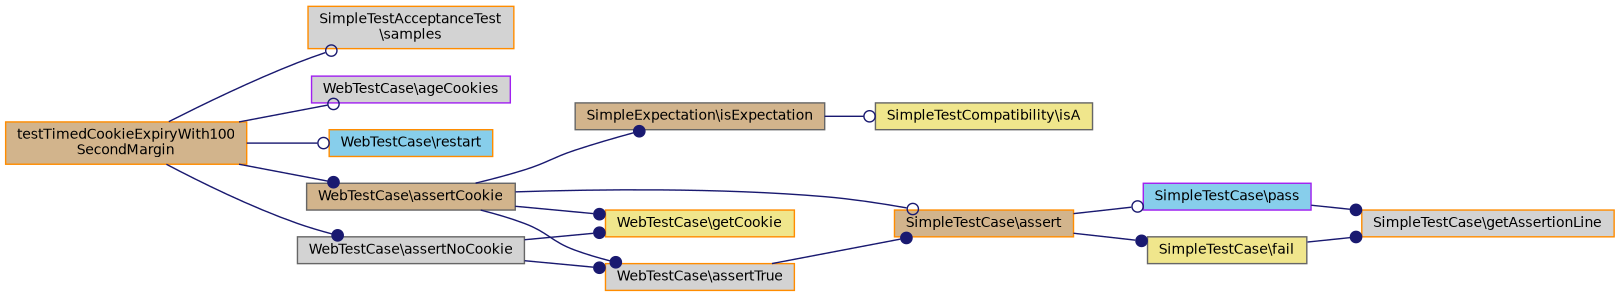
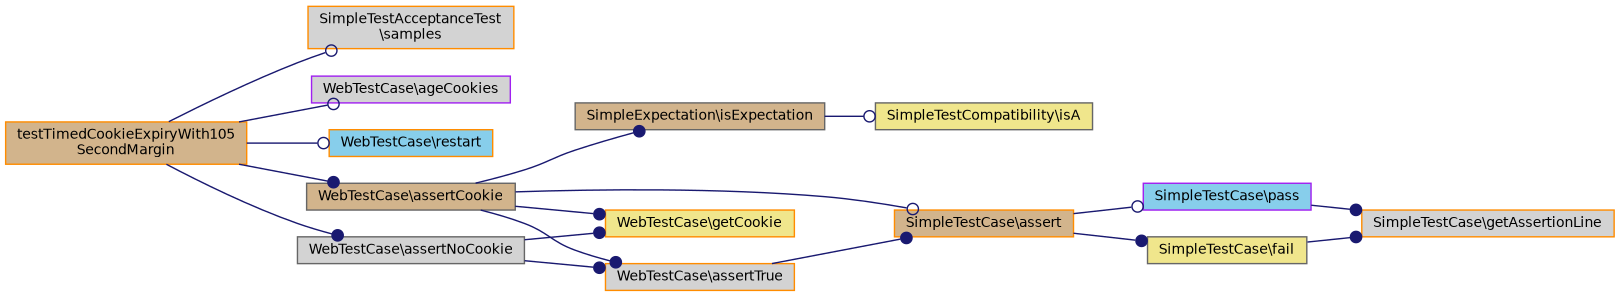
node "testTimedCookieExpiryWith100 SecondMargin": label "testTimedCookieExpiryWith100 SecondMargin" -> "testTimedCookieExpiryWith105 SecondMargin"
